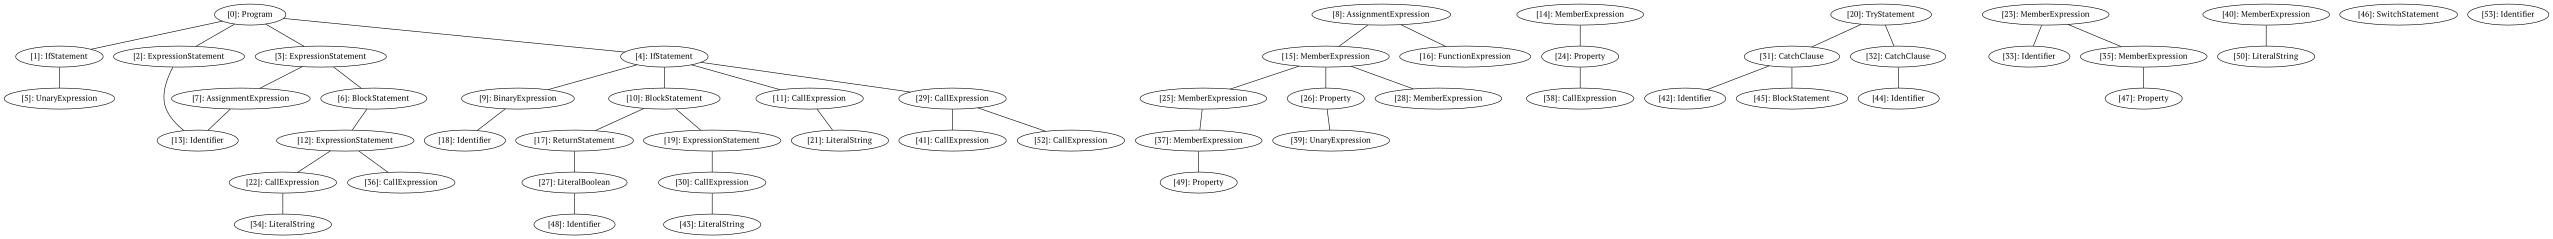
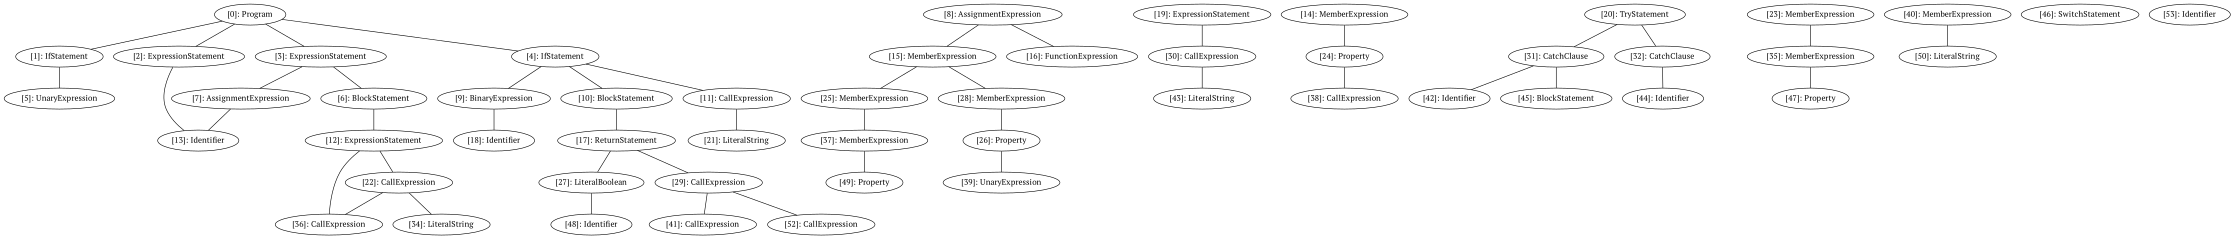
node "[33]: Identifier": removed
edge "[4]: IfStatement" -- "[29]: CallExpression": now "[17]: ReturnStatement" -- "[29]: CallExpression"
edge "[15]: MemberExpression" -- "[26]: Property": now "[28]: MemberExpression" -- "[26]: Property"
edge "[10]: BlockStatement" -- "[19]: ExpressionStatement": removed
edge "[22]: CallExpression" -- "[36]: CallExpression": added
